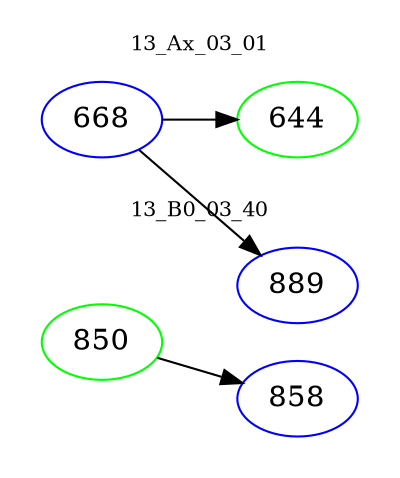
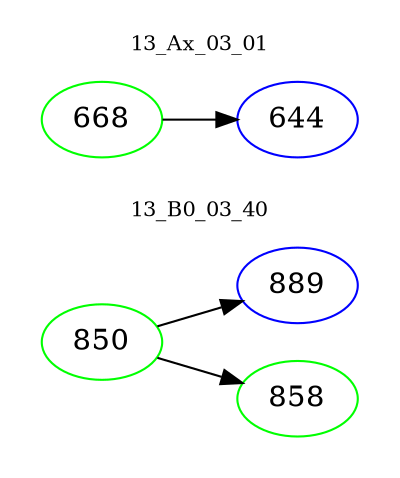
node "668": color blue -> green
node "644": color green -> blue
edge "668" -> "889": now "850" -> "889"
node "858": color blue -> green
